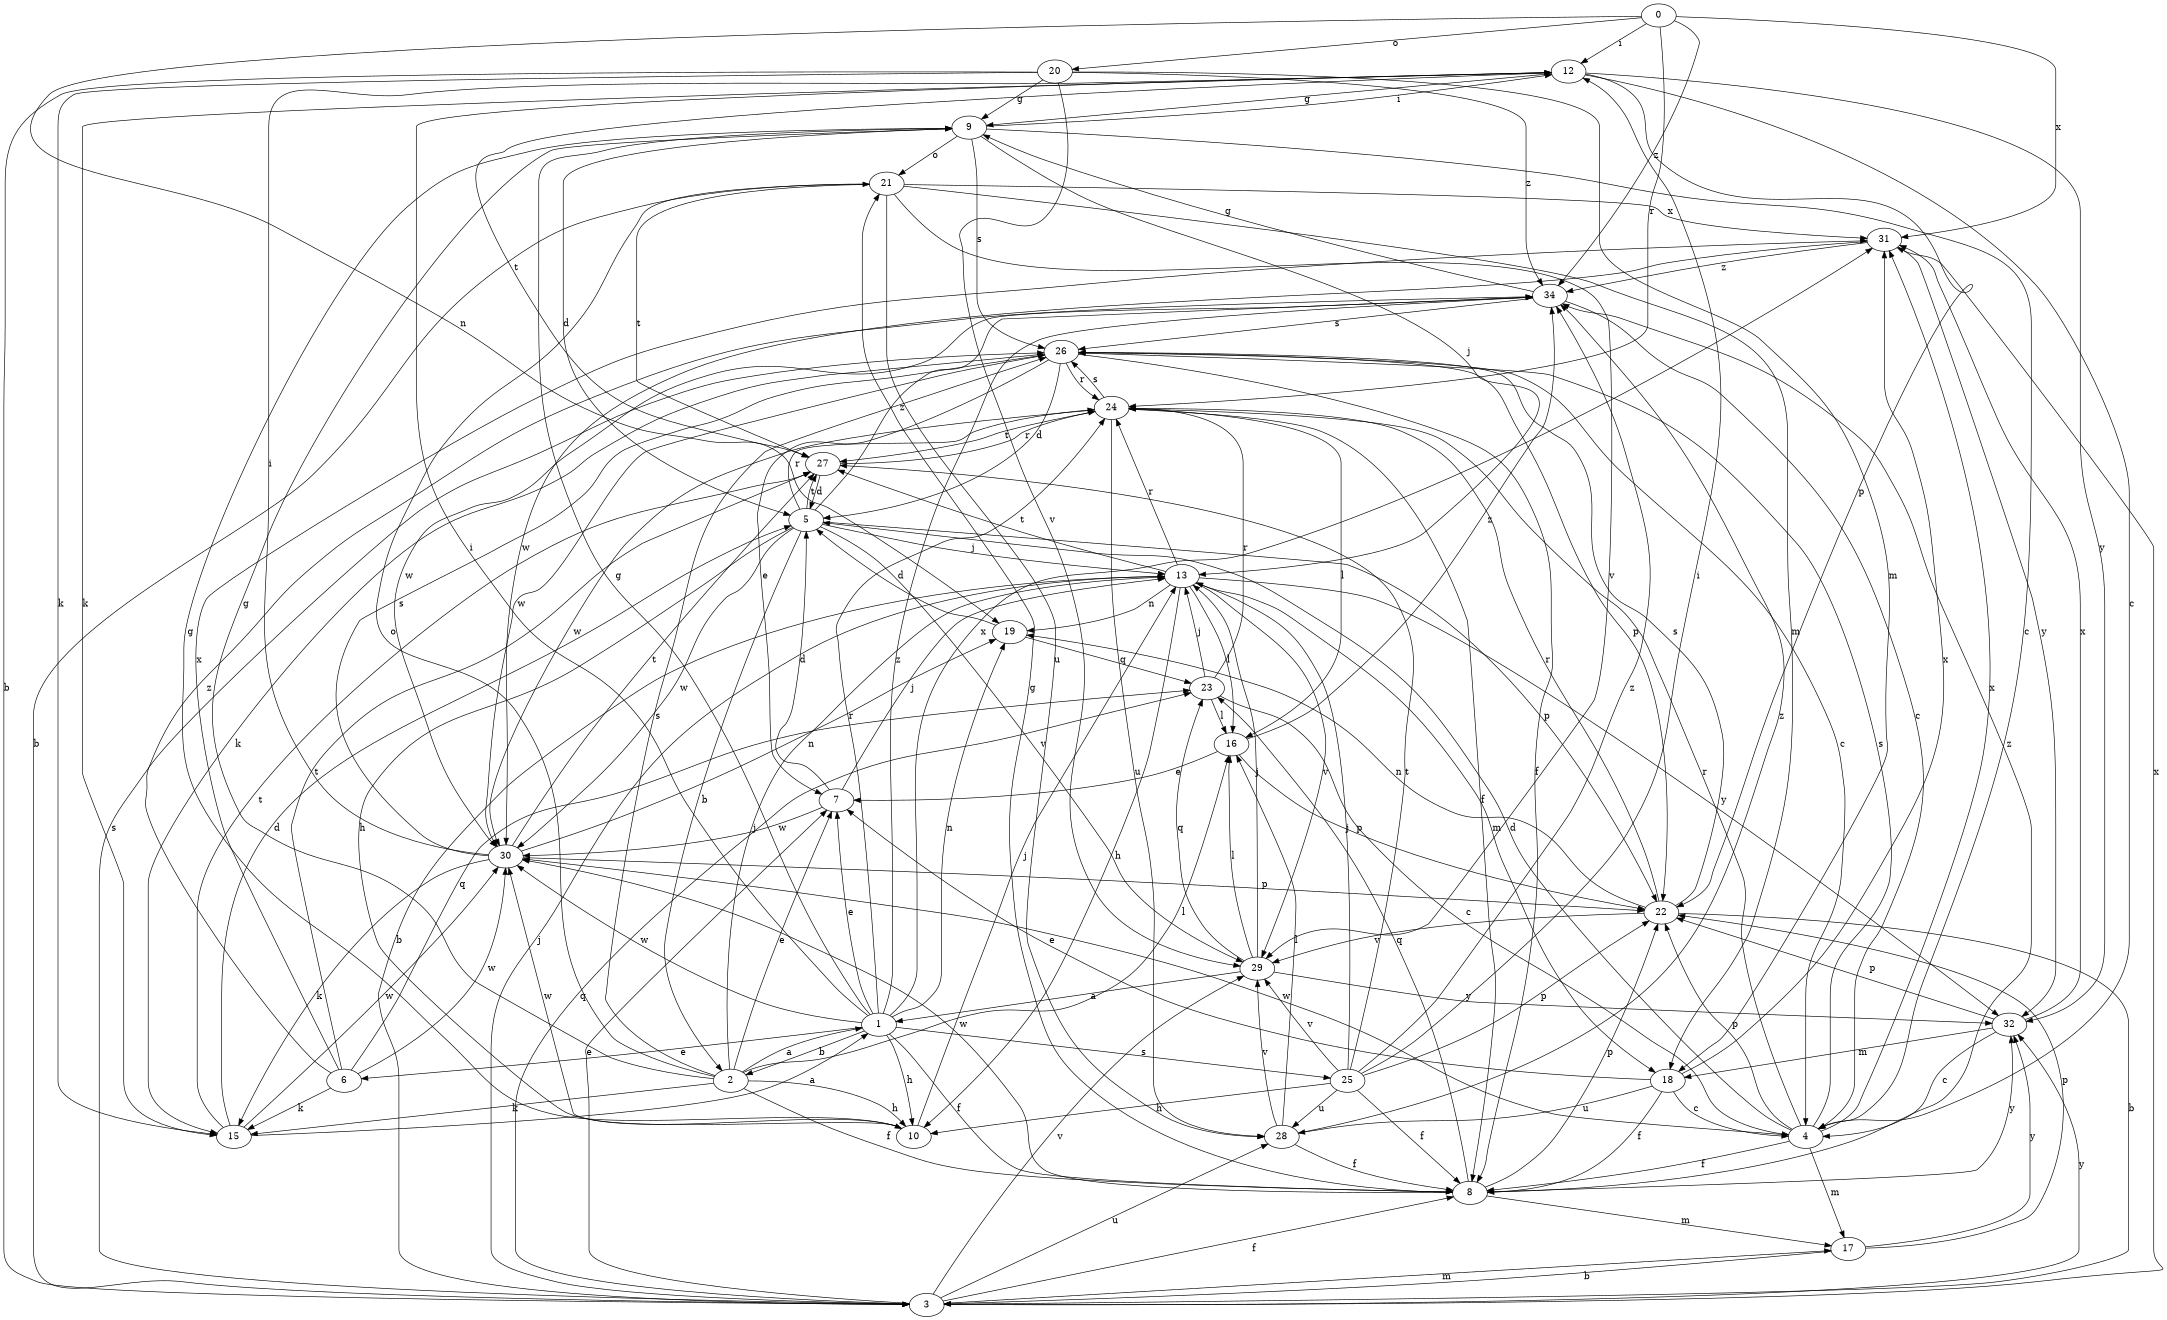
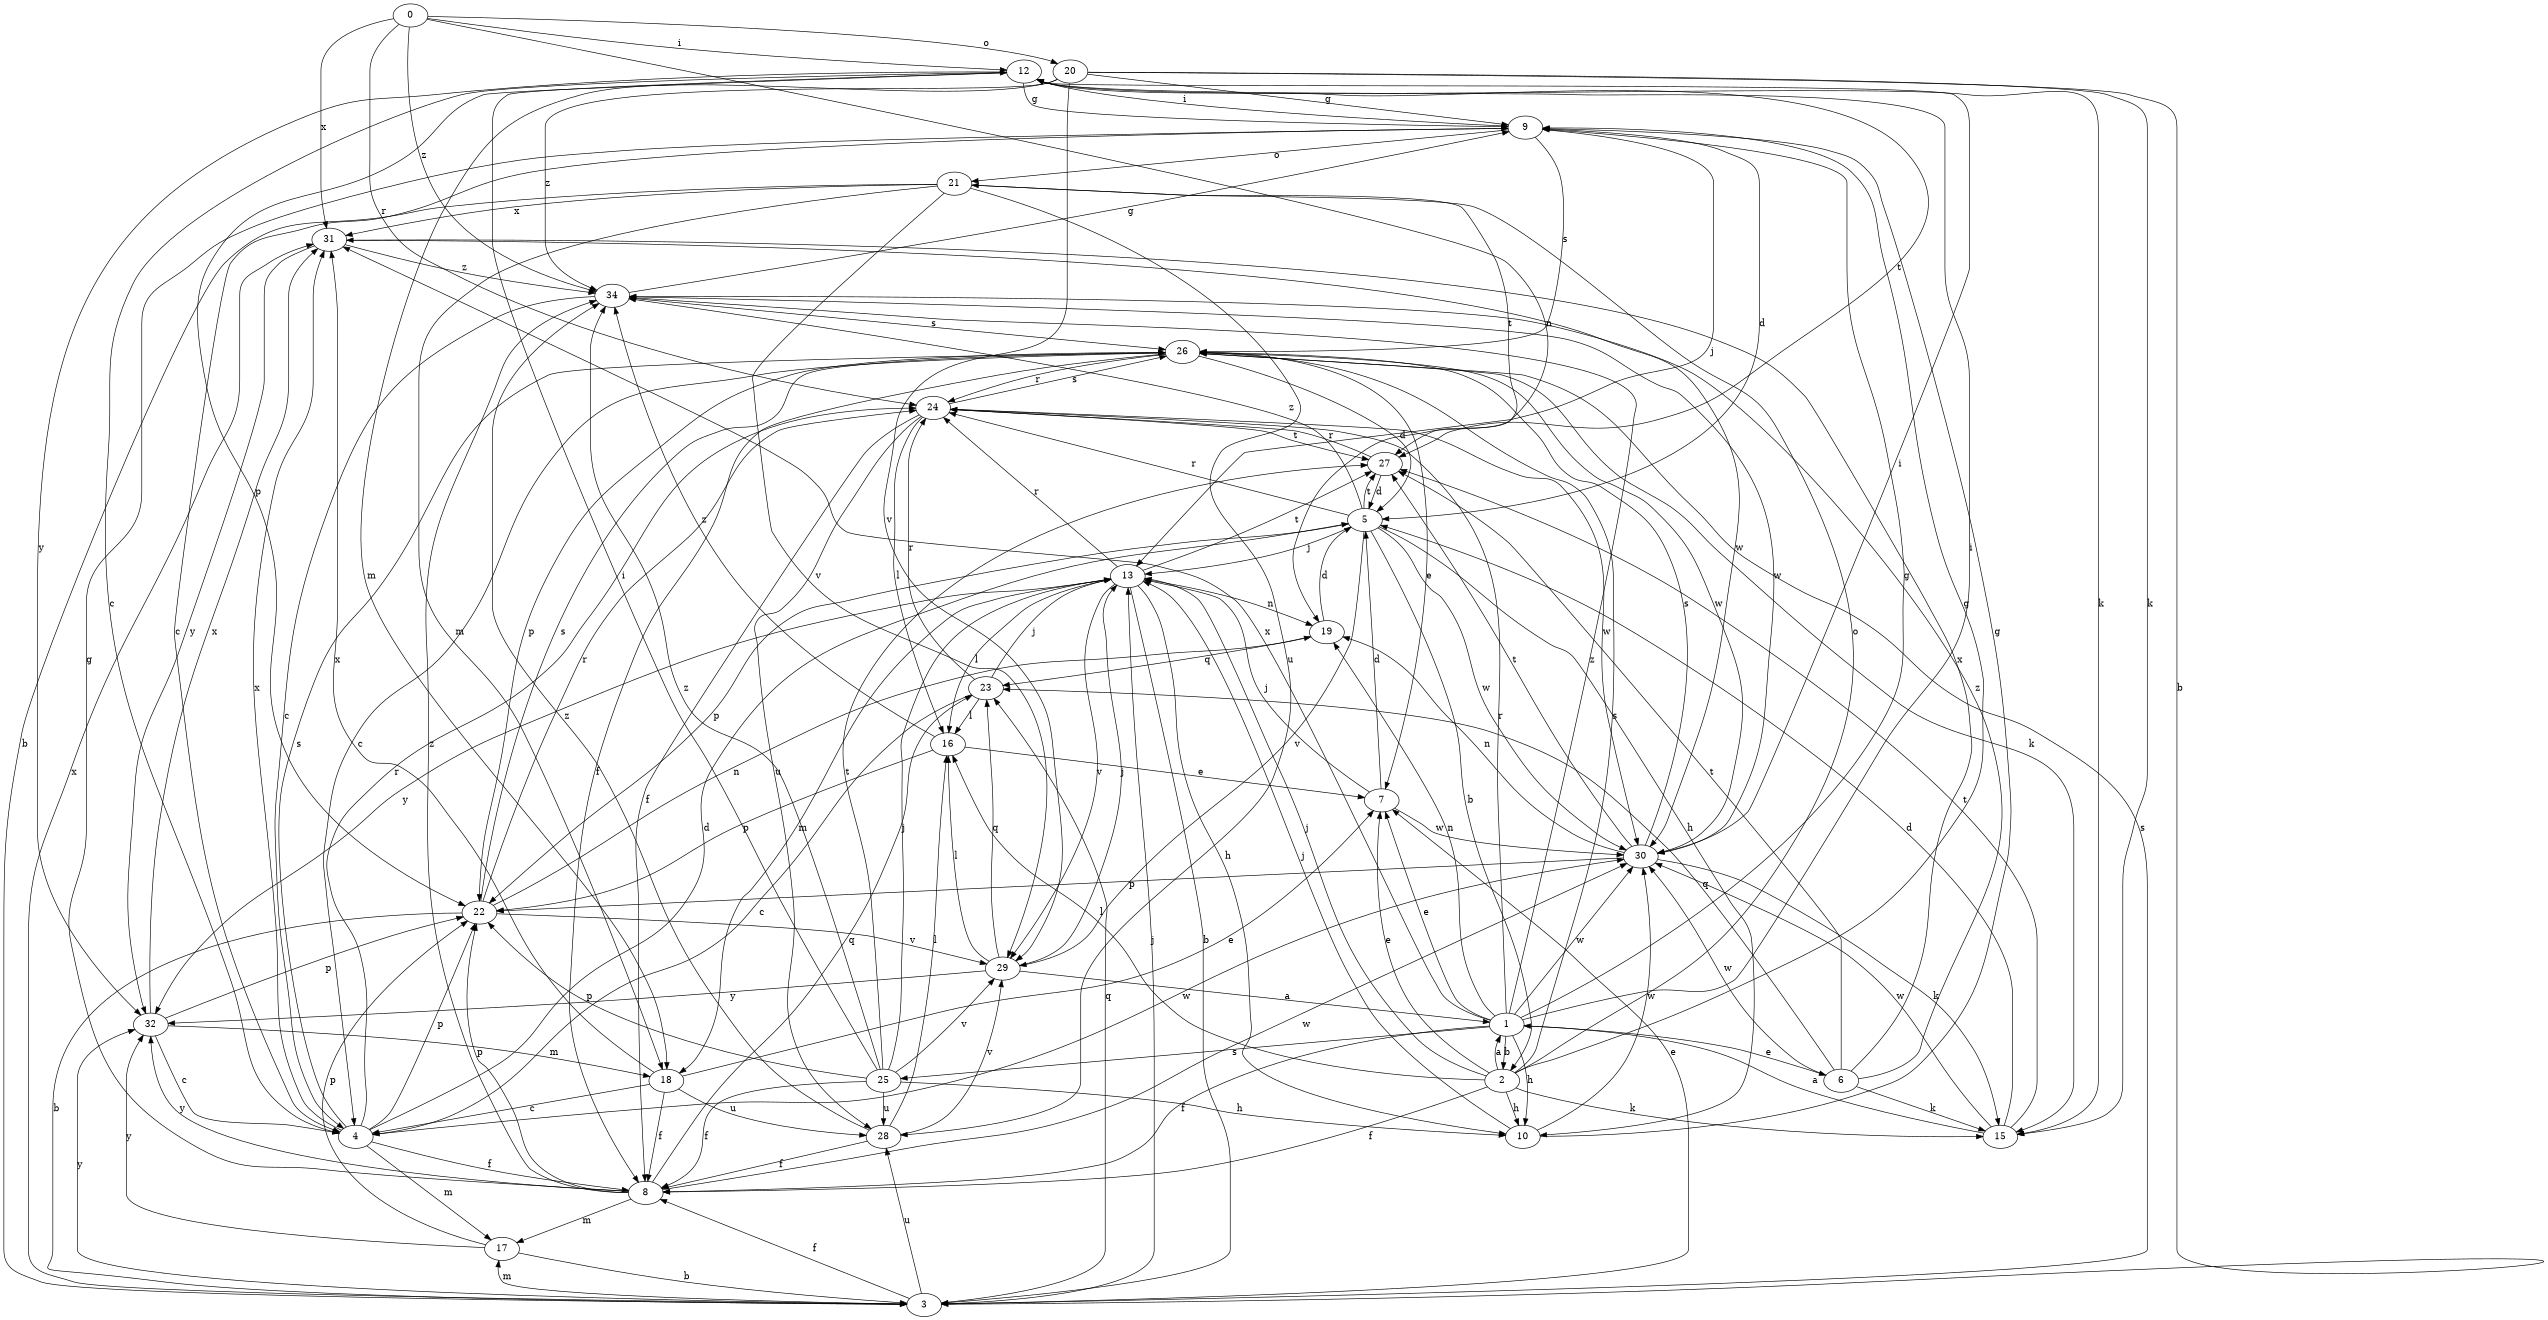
edge "8" -> "21": now "8" -> "9"
edge "3" -> "29": removed, label "v"
